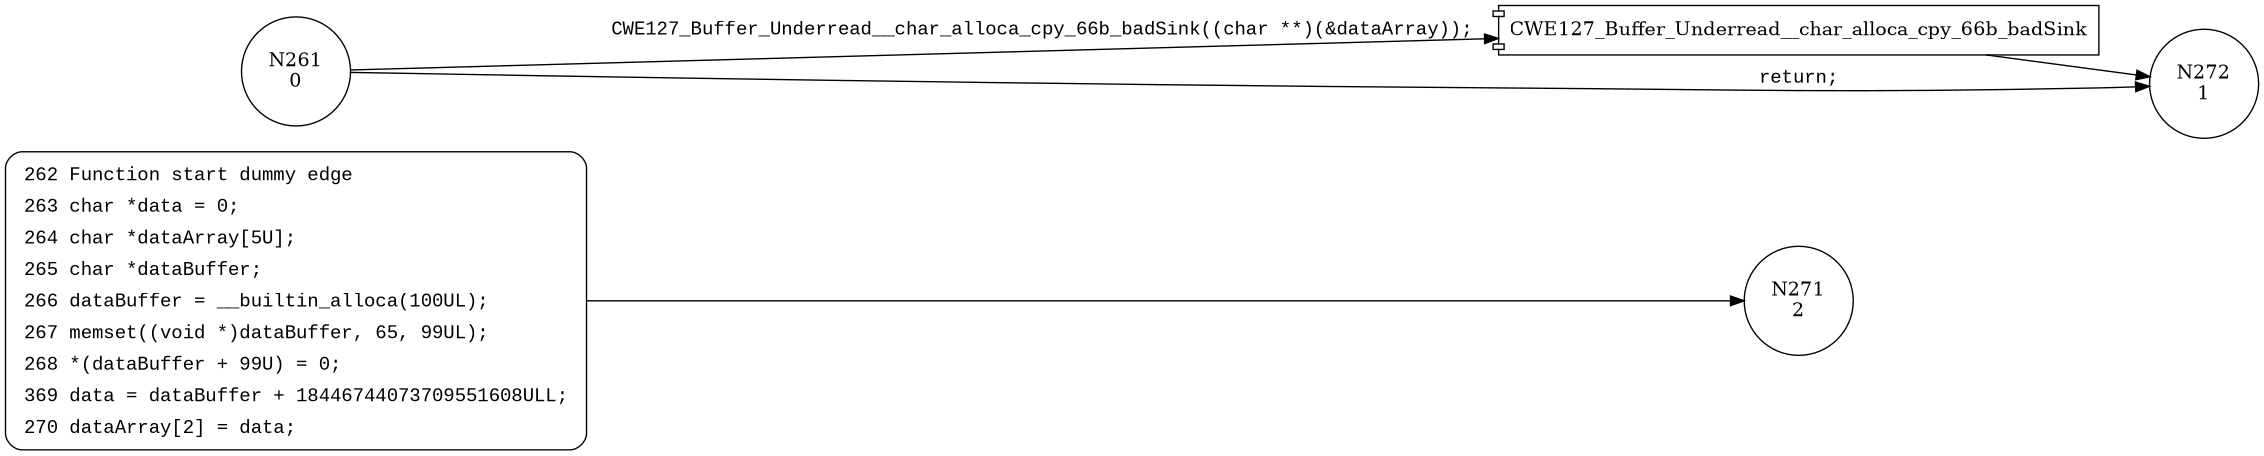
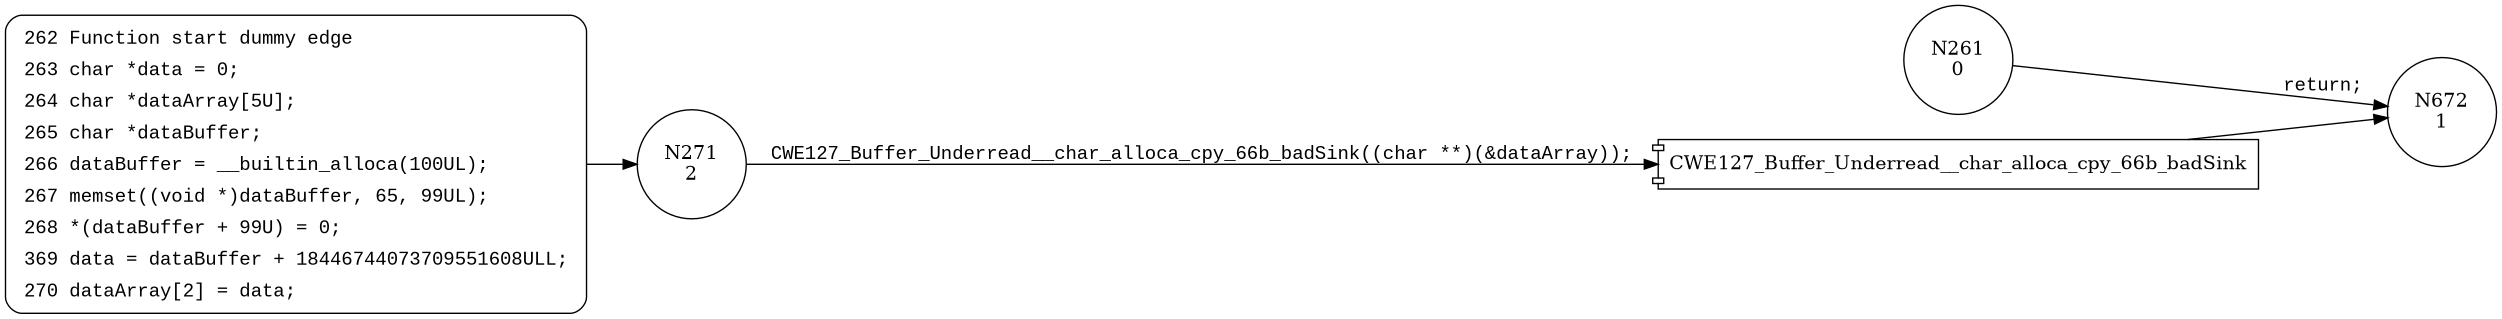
edge "N261 0" -> "CWE127_Buffer_Underread__char_alloca_cpy_66b_badSink": now "N271 2" -> "CWE127_Buffer_Underread__char_alloca_cpy_66b_badSink"
node "N272 1": label "N272 1" -> "N672 1"
